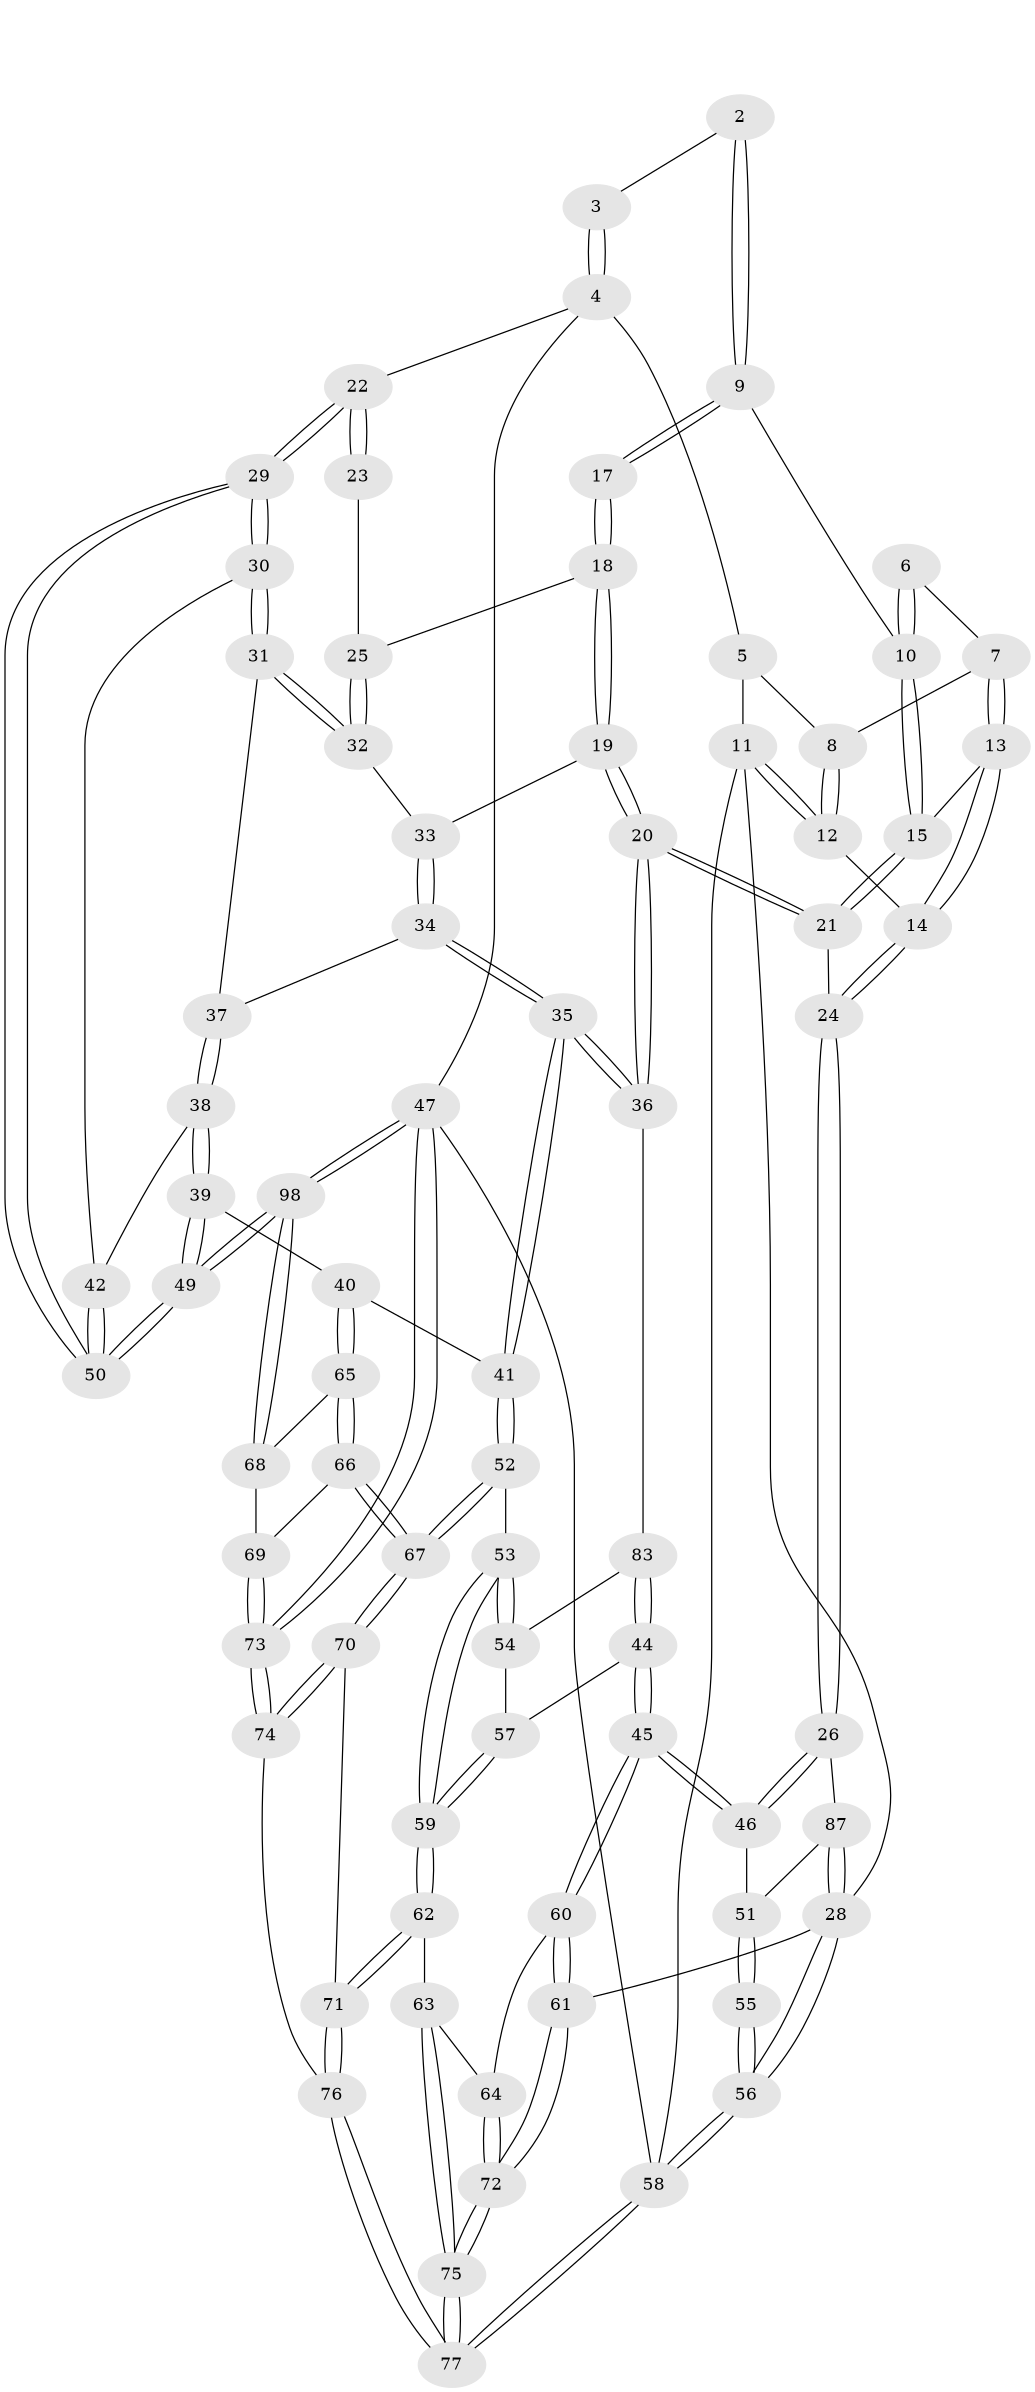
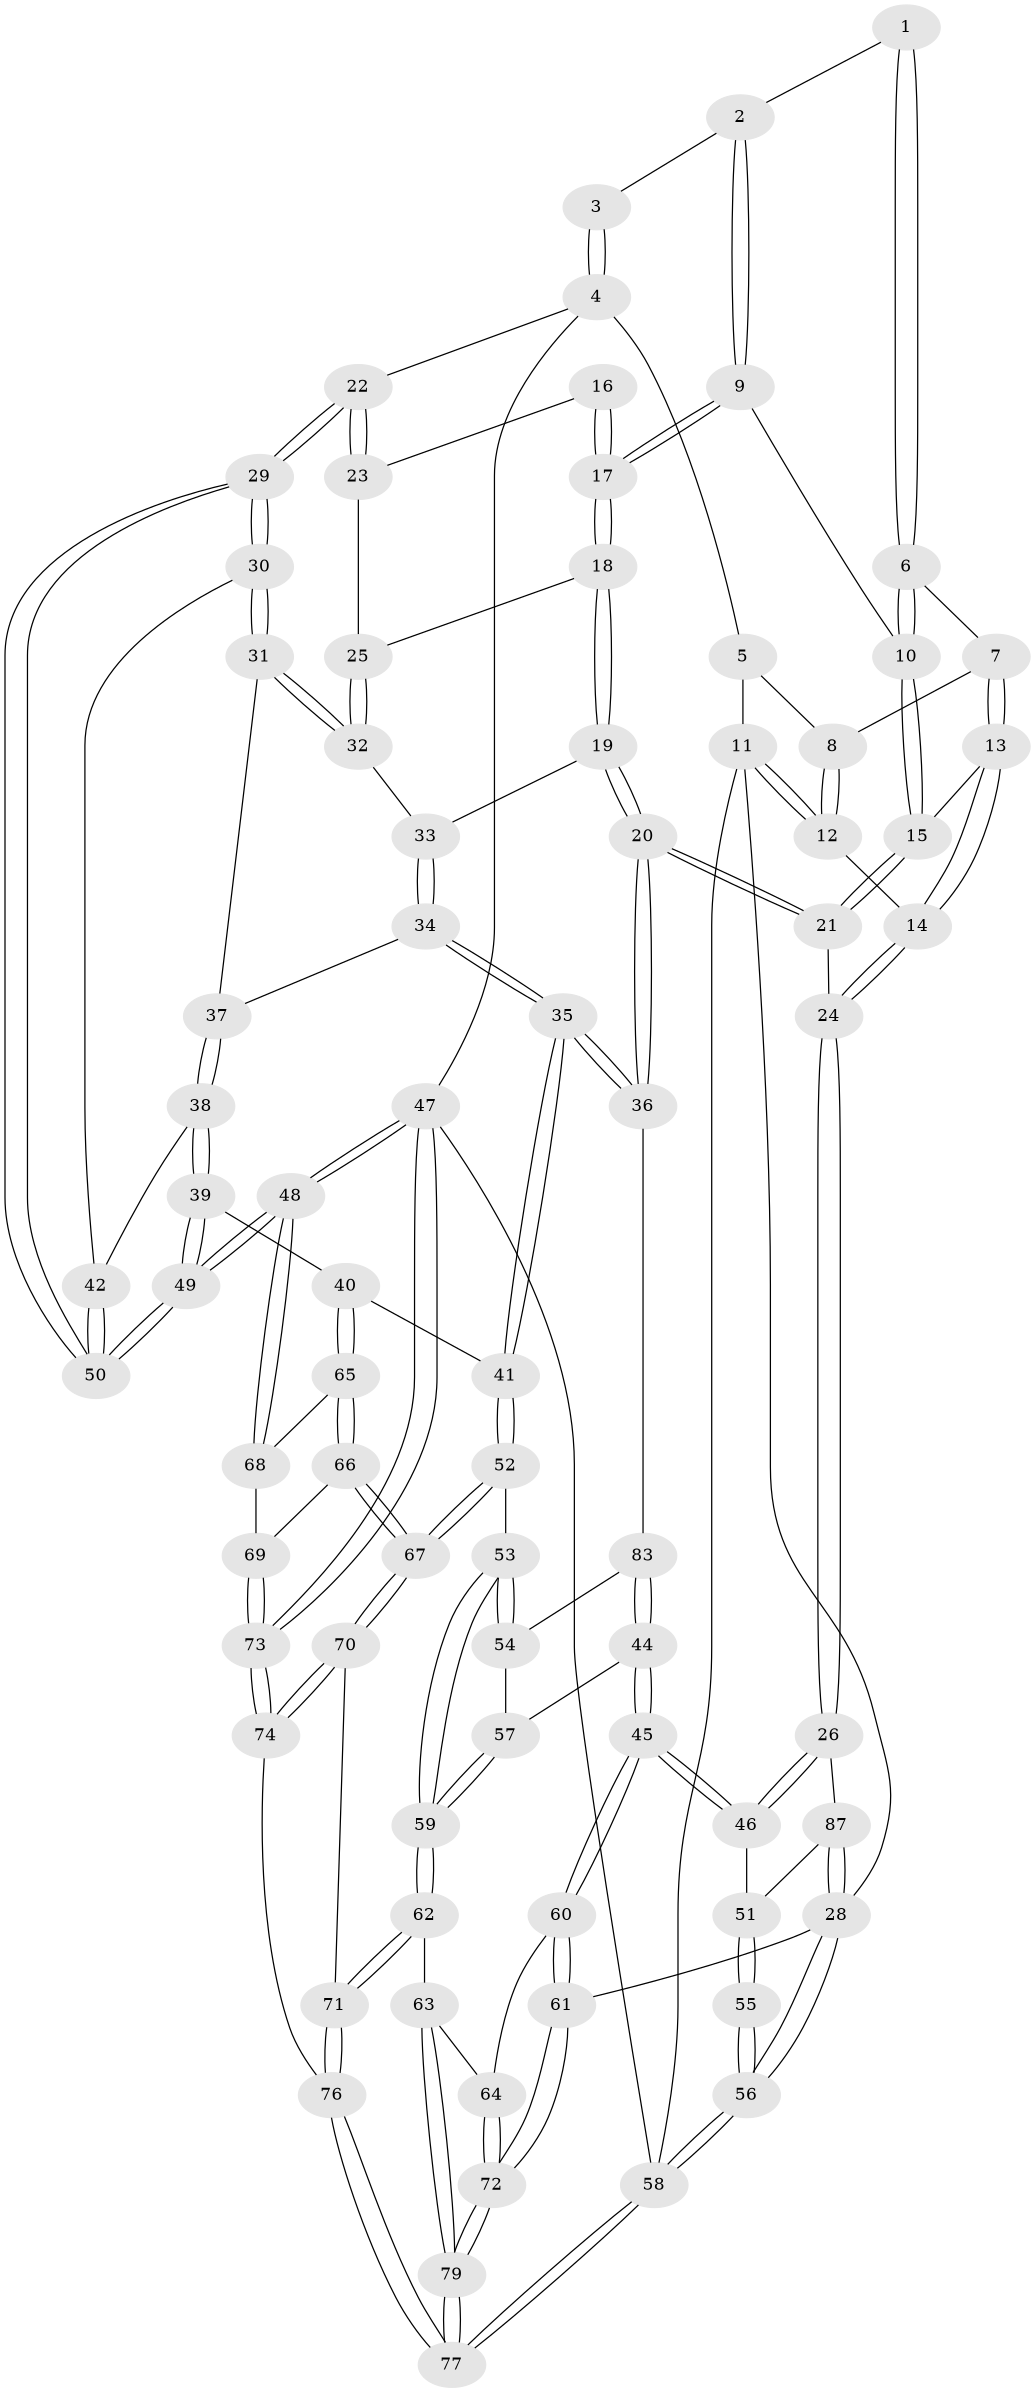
node "1": added
node "16": added
node "98": label "98" -> "48"
node "75": label "75" -> "79"
